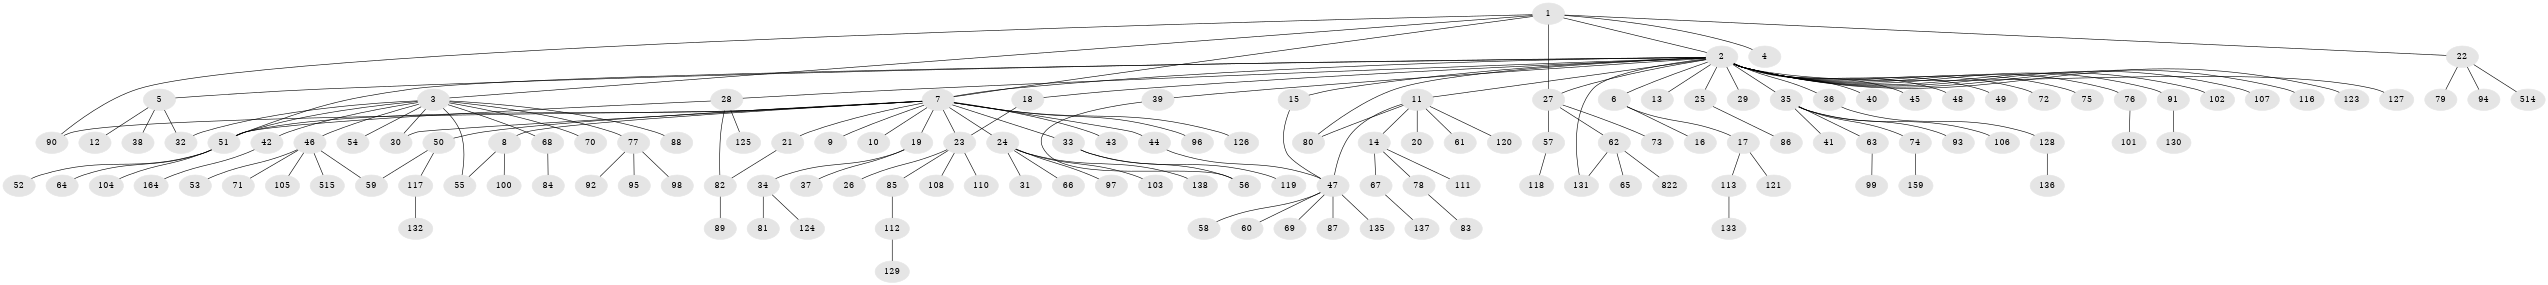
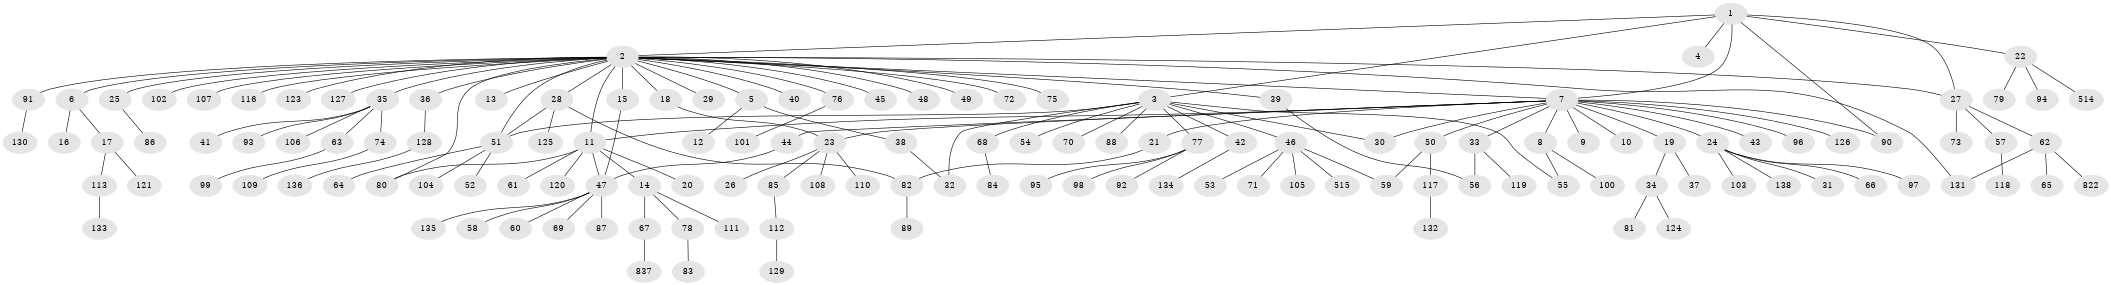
edge "7" -- "51": now "7" -- "11"
edge "5" -- "32": now "38" -- "32"
node "164": label "164" -> "134"
node "159": label "159" -> "109"
node "137": label "137" -> "837"
